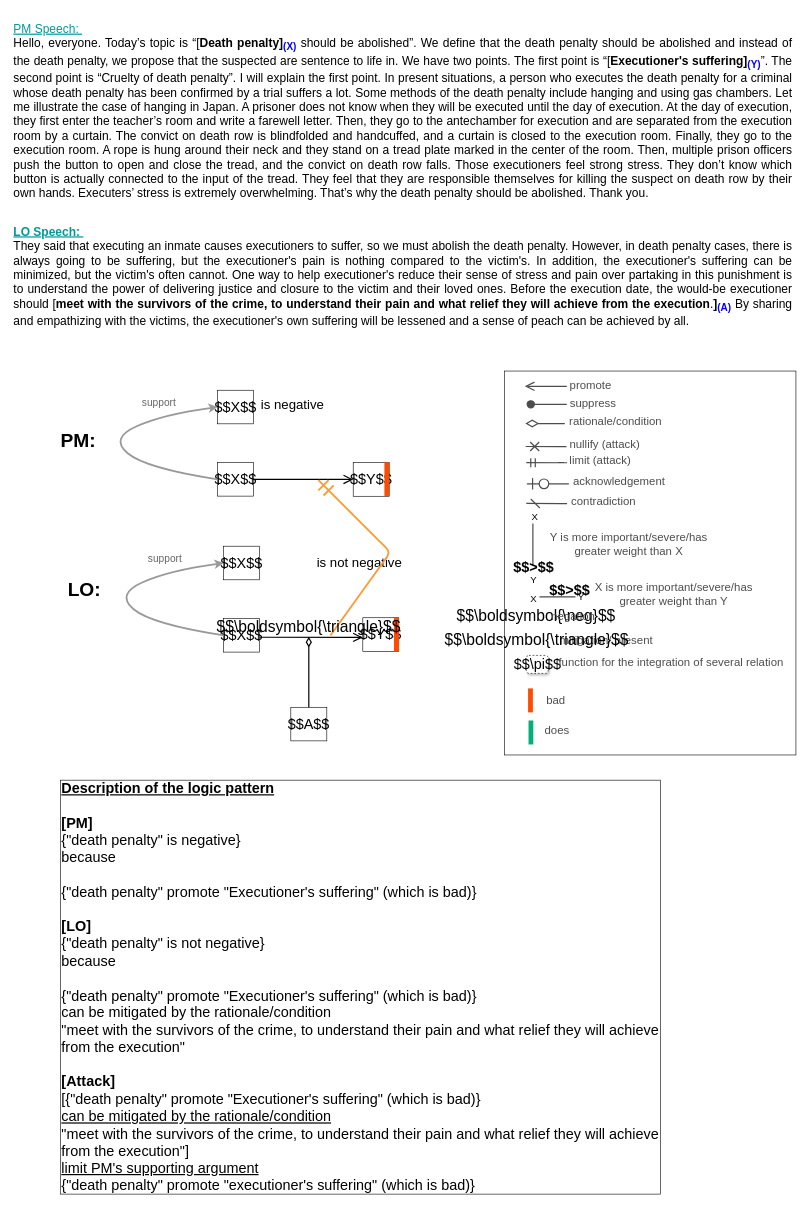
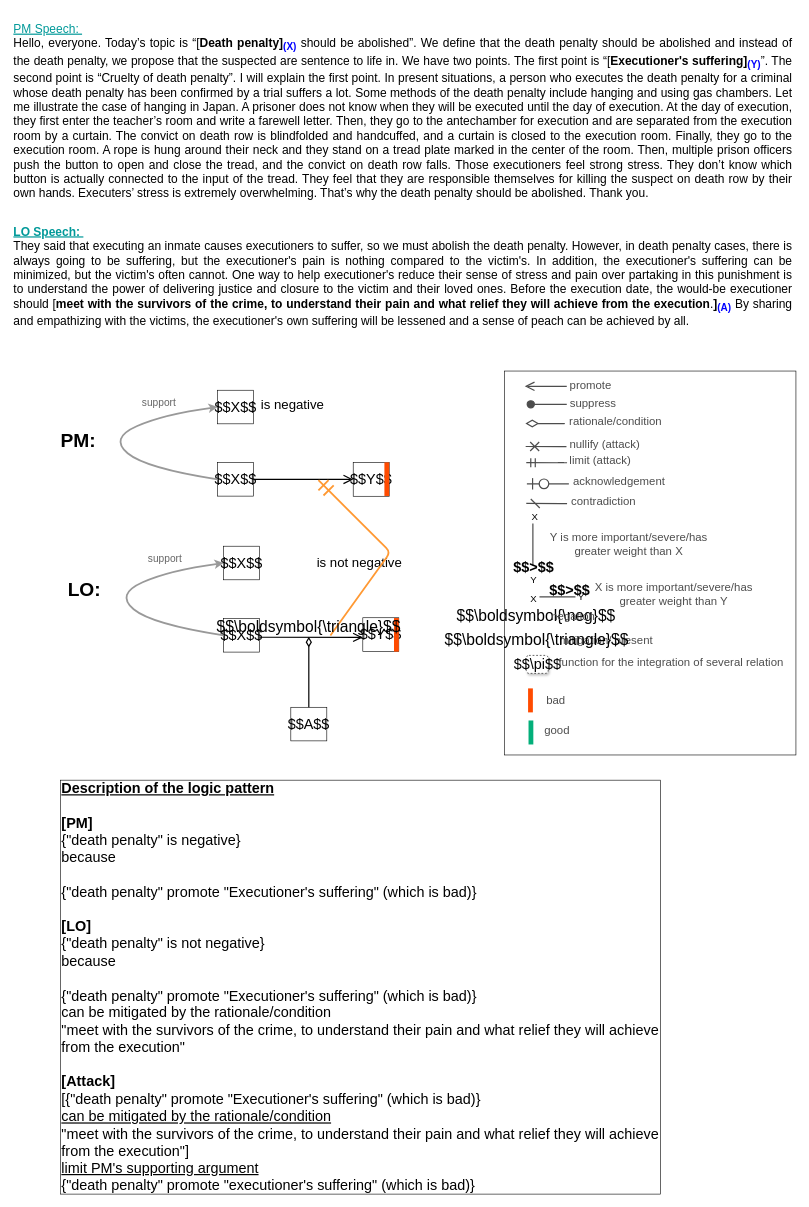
node "does": label "does" -> "good"
